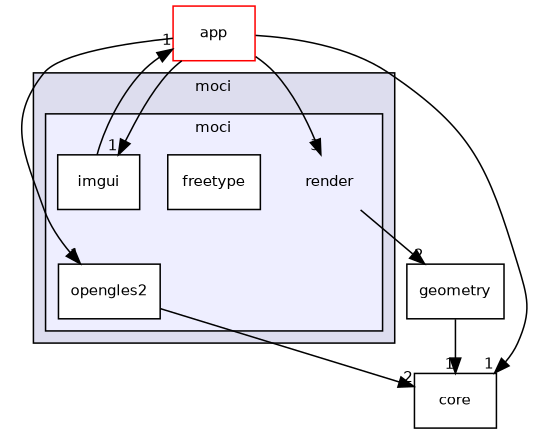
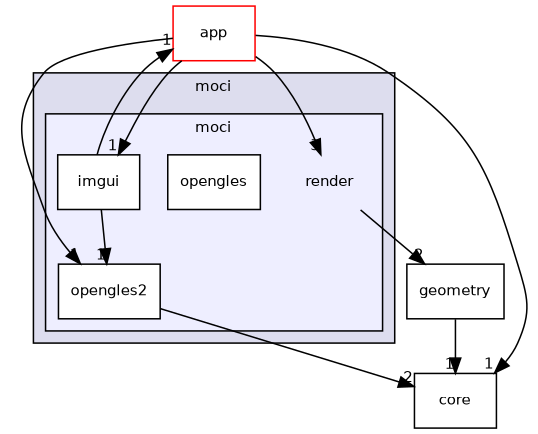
node "freetype": label "freetype" -> "opengles"
edge "imgui" -> "opengles2": added
